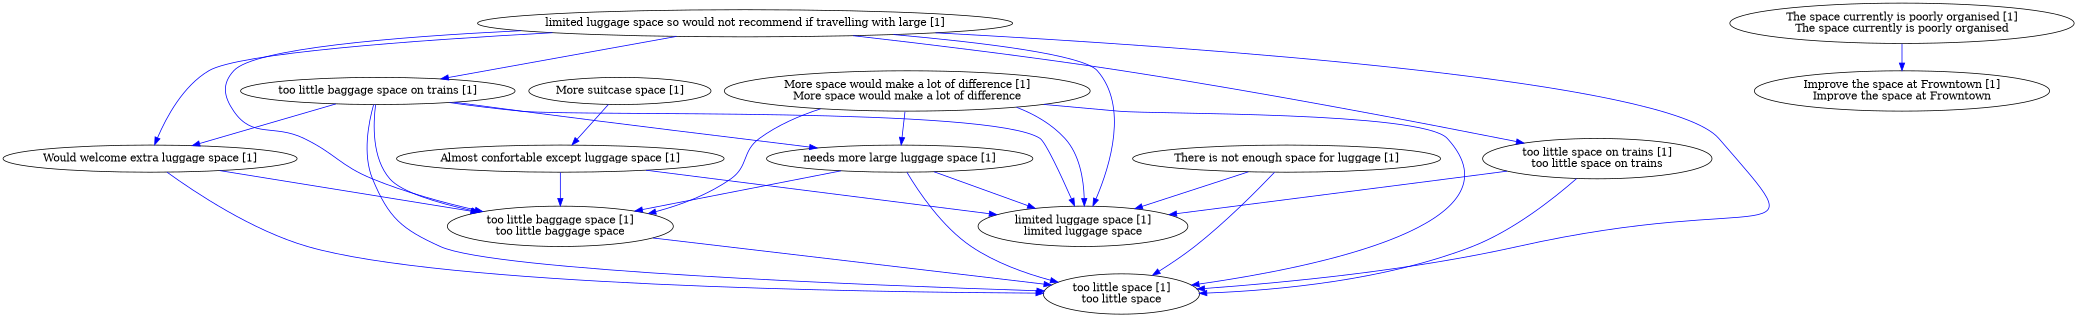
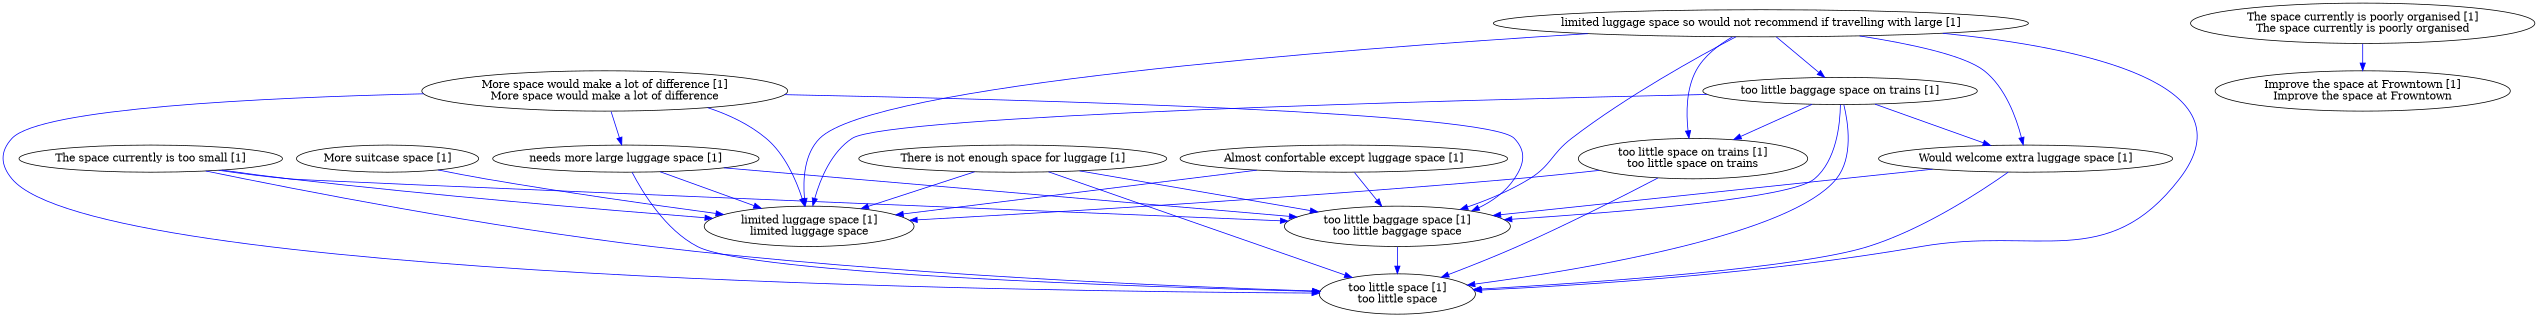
edge "More suitcase space [1]" -> "Almost confortable except luggage space [1]": now "More suitcase space [1]" -> "limited luggage space [1] limited luggage space"
edge "too little baggage space on trains [1]" -> "needs more large luggage space [1]": now "too little baggage space on trains [1]" -> "too little space on trains [1] too little space on trains"
node "The space currently is too small [1]": added
edge "There is not enough space for luggage [1]" -> "too little baggage space [1] too little baggage space": added
